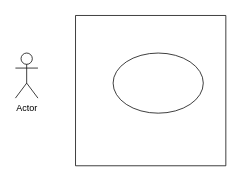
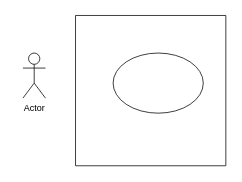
node "Actor": moved (27, 75) -> (34, 75)
